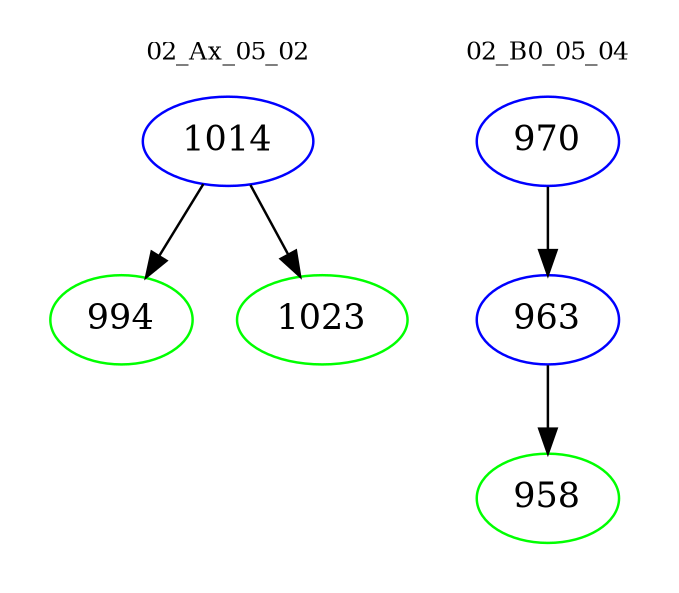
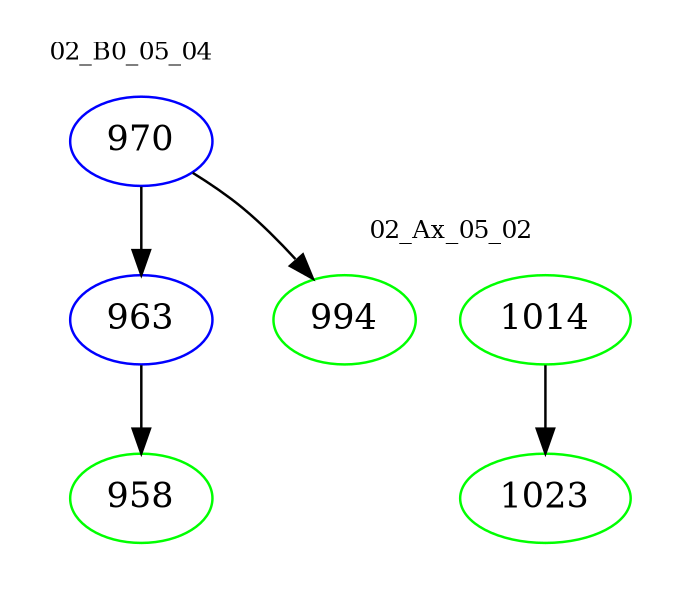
node "1014": color blue -> green
edge "1014" -> "994": now "970" -> "994"
